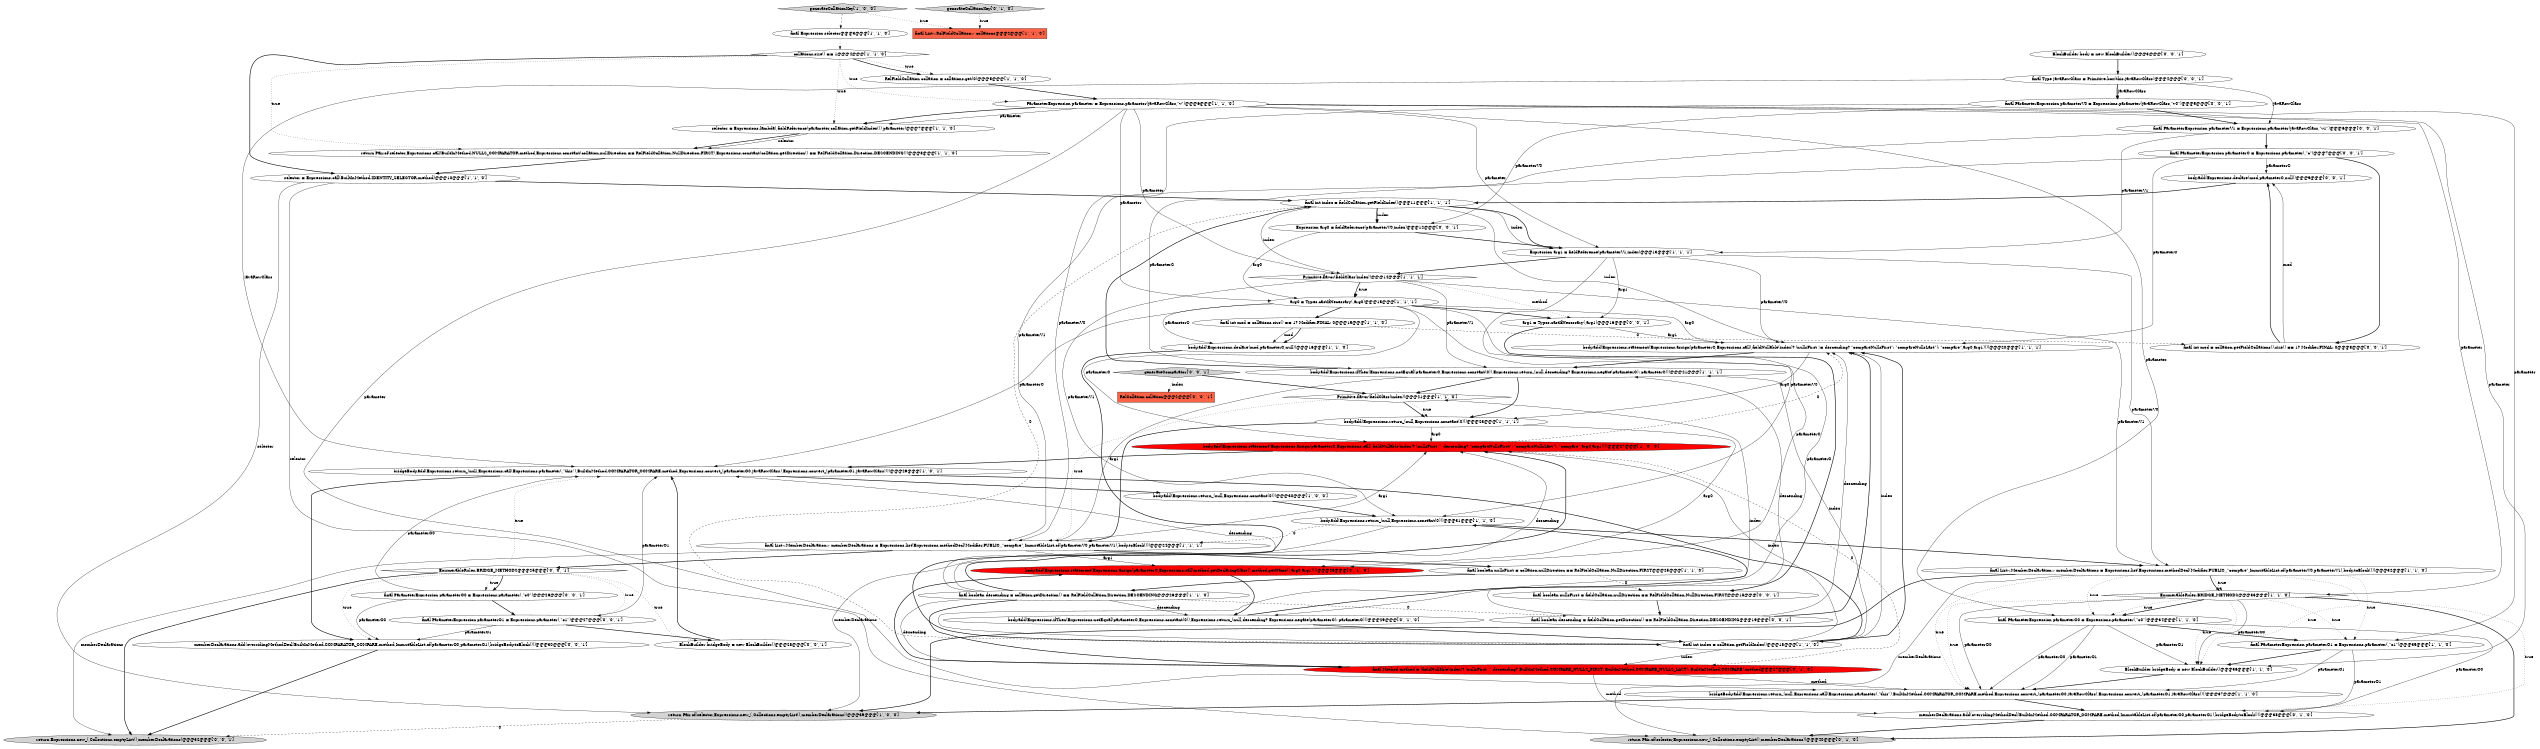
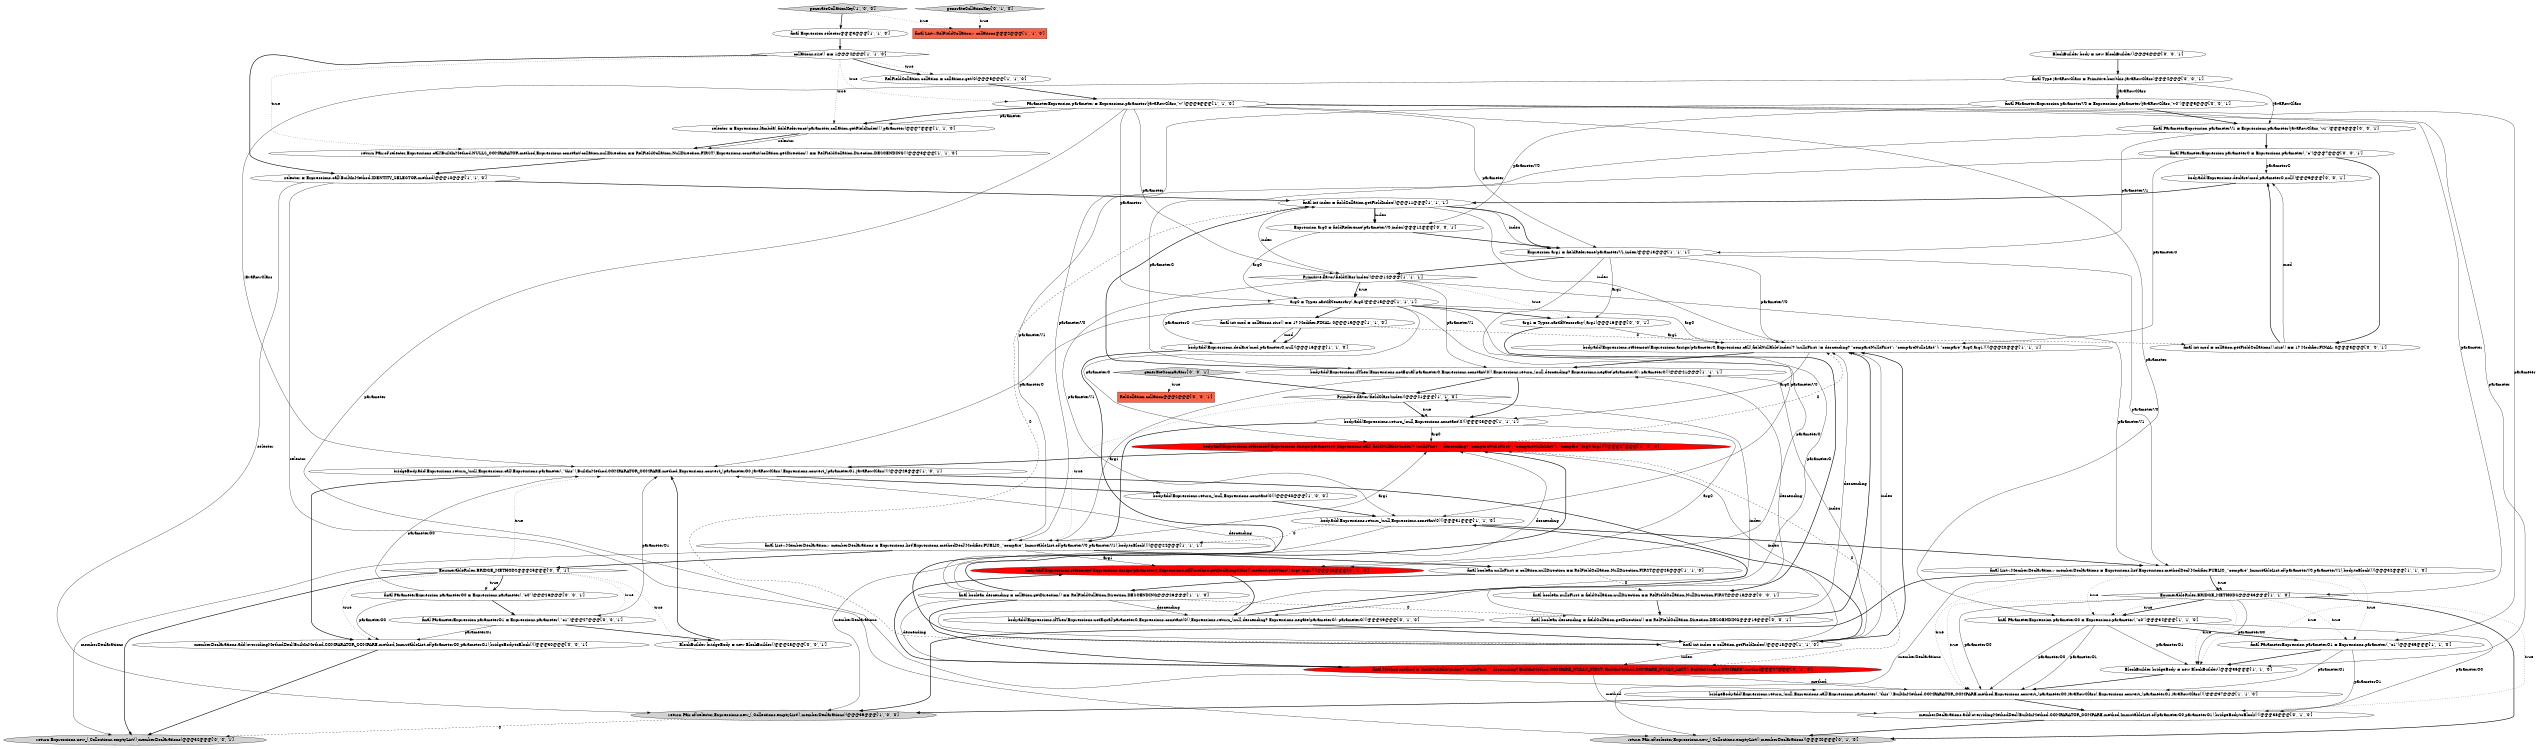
edge "generateCollationKey['1', '0', '0']" -> "final Expression selector@@@3@@@['1', '1', '0']": style dashed -> bold
edge "final Expression selector@@@3@@@['1', '1', '0']" -> "collations.size() == 1@@@4@@@['1', '1', '0']": style dotted -> bold
edge "Primitive.flavor(fieldClass(index))@@@14@@@['1', '1', '1']" -> "arg1 = Types.castIfNecessary(,arg1)@@@16@@@['0', '0', '1']": label "method" -> "true"
edge "generateComparator['0', '0', '1']" -> "RelCollation collation@@@2@@@['0', '0', '1']": label "index" -> "true"
